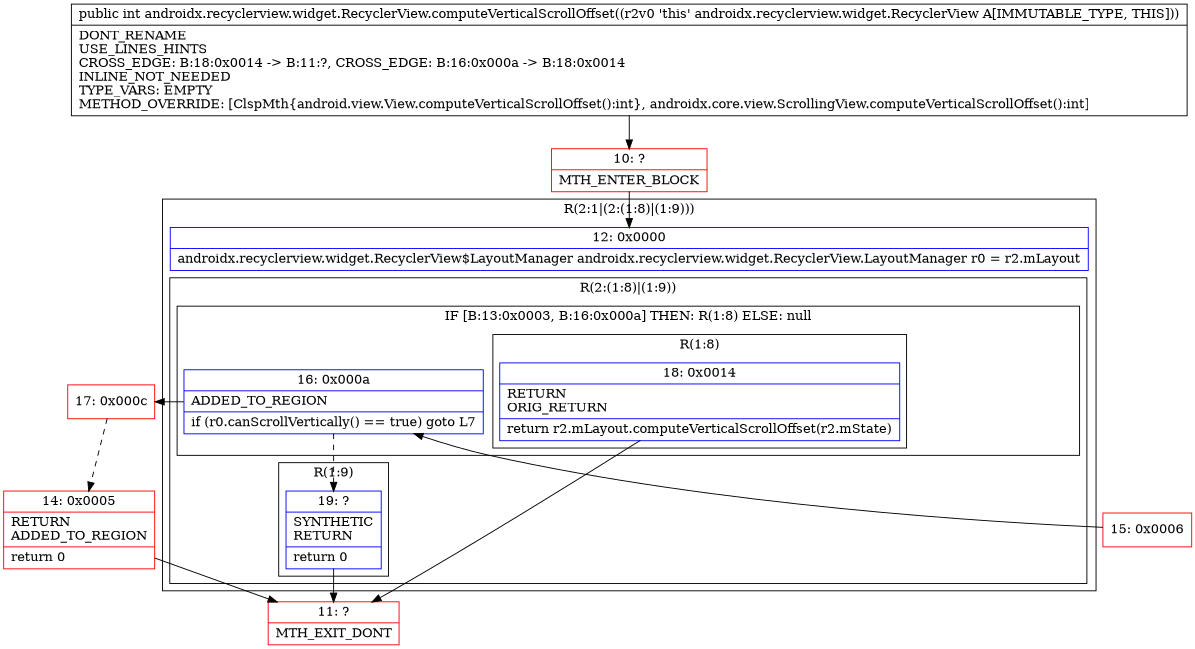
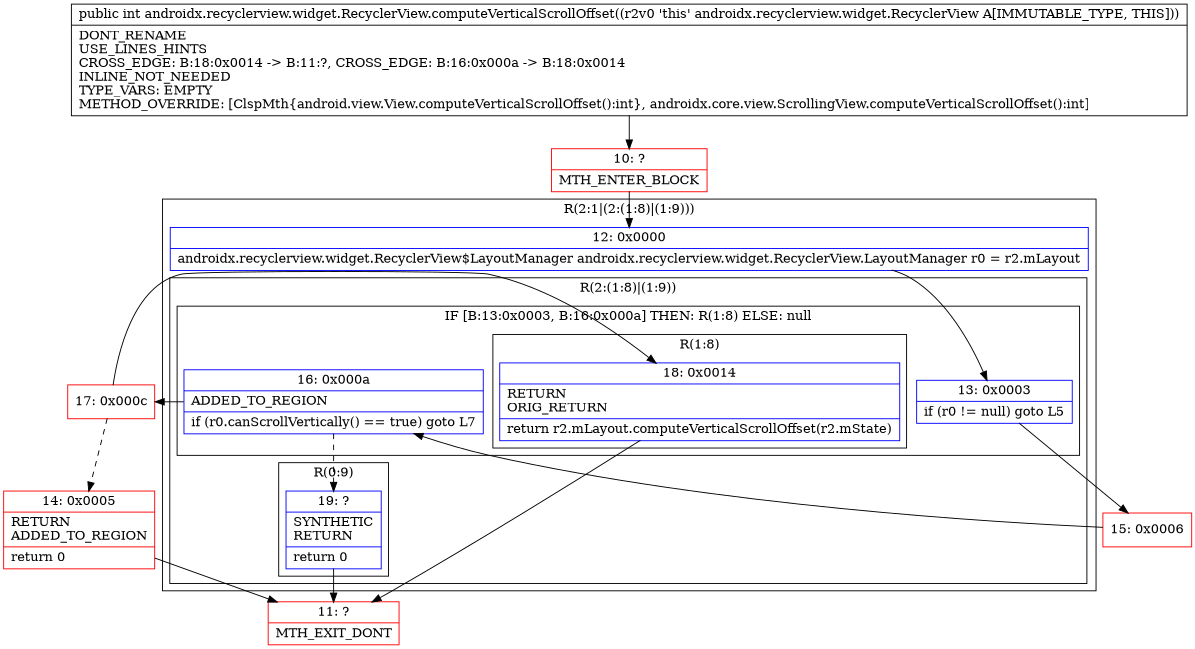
edge "17: 0x000c" -> "18: 0x0014": added
node "13: 0x0003": added
cluster "R(1:9)": label "R(1:9)" -> "R(0:9)"
